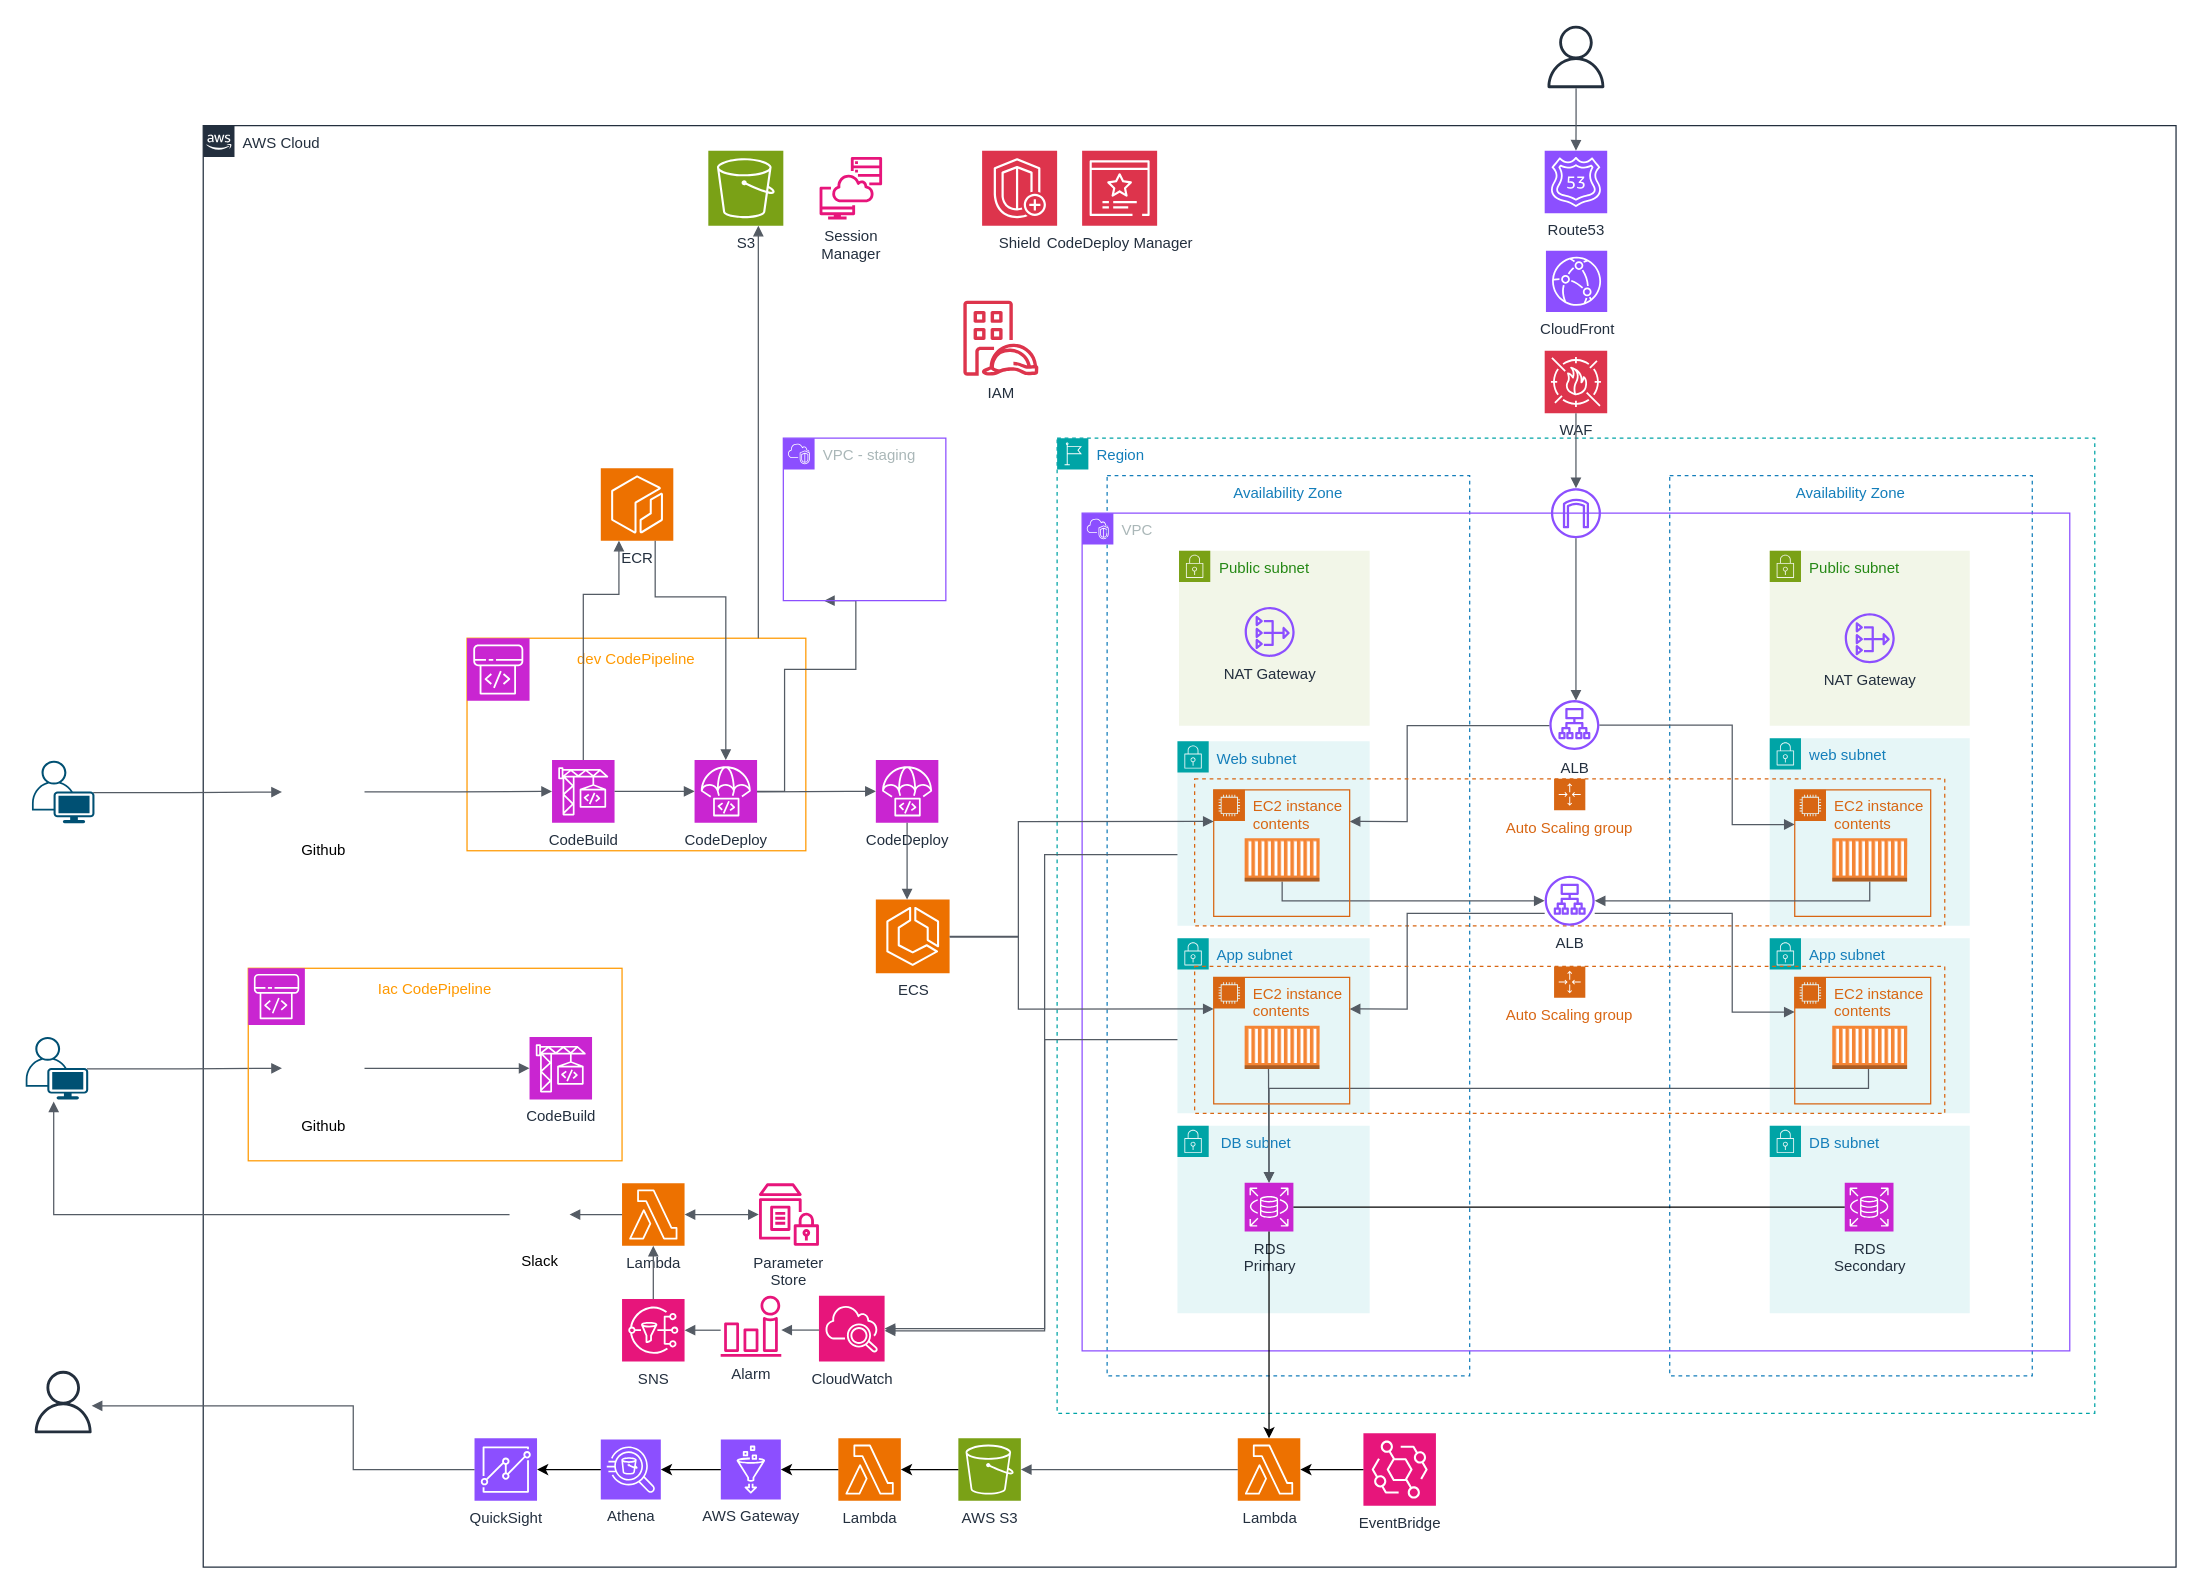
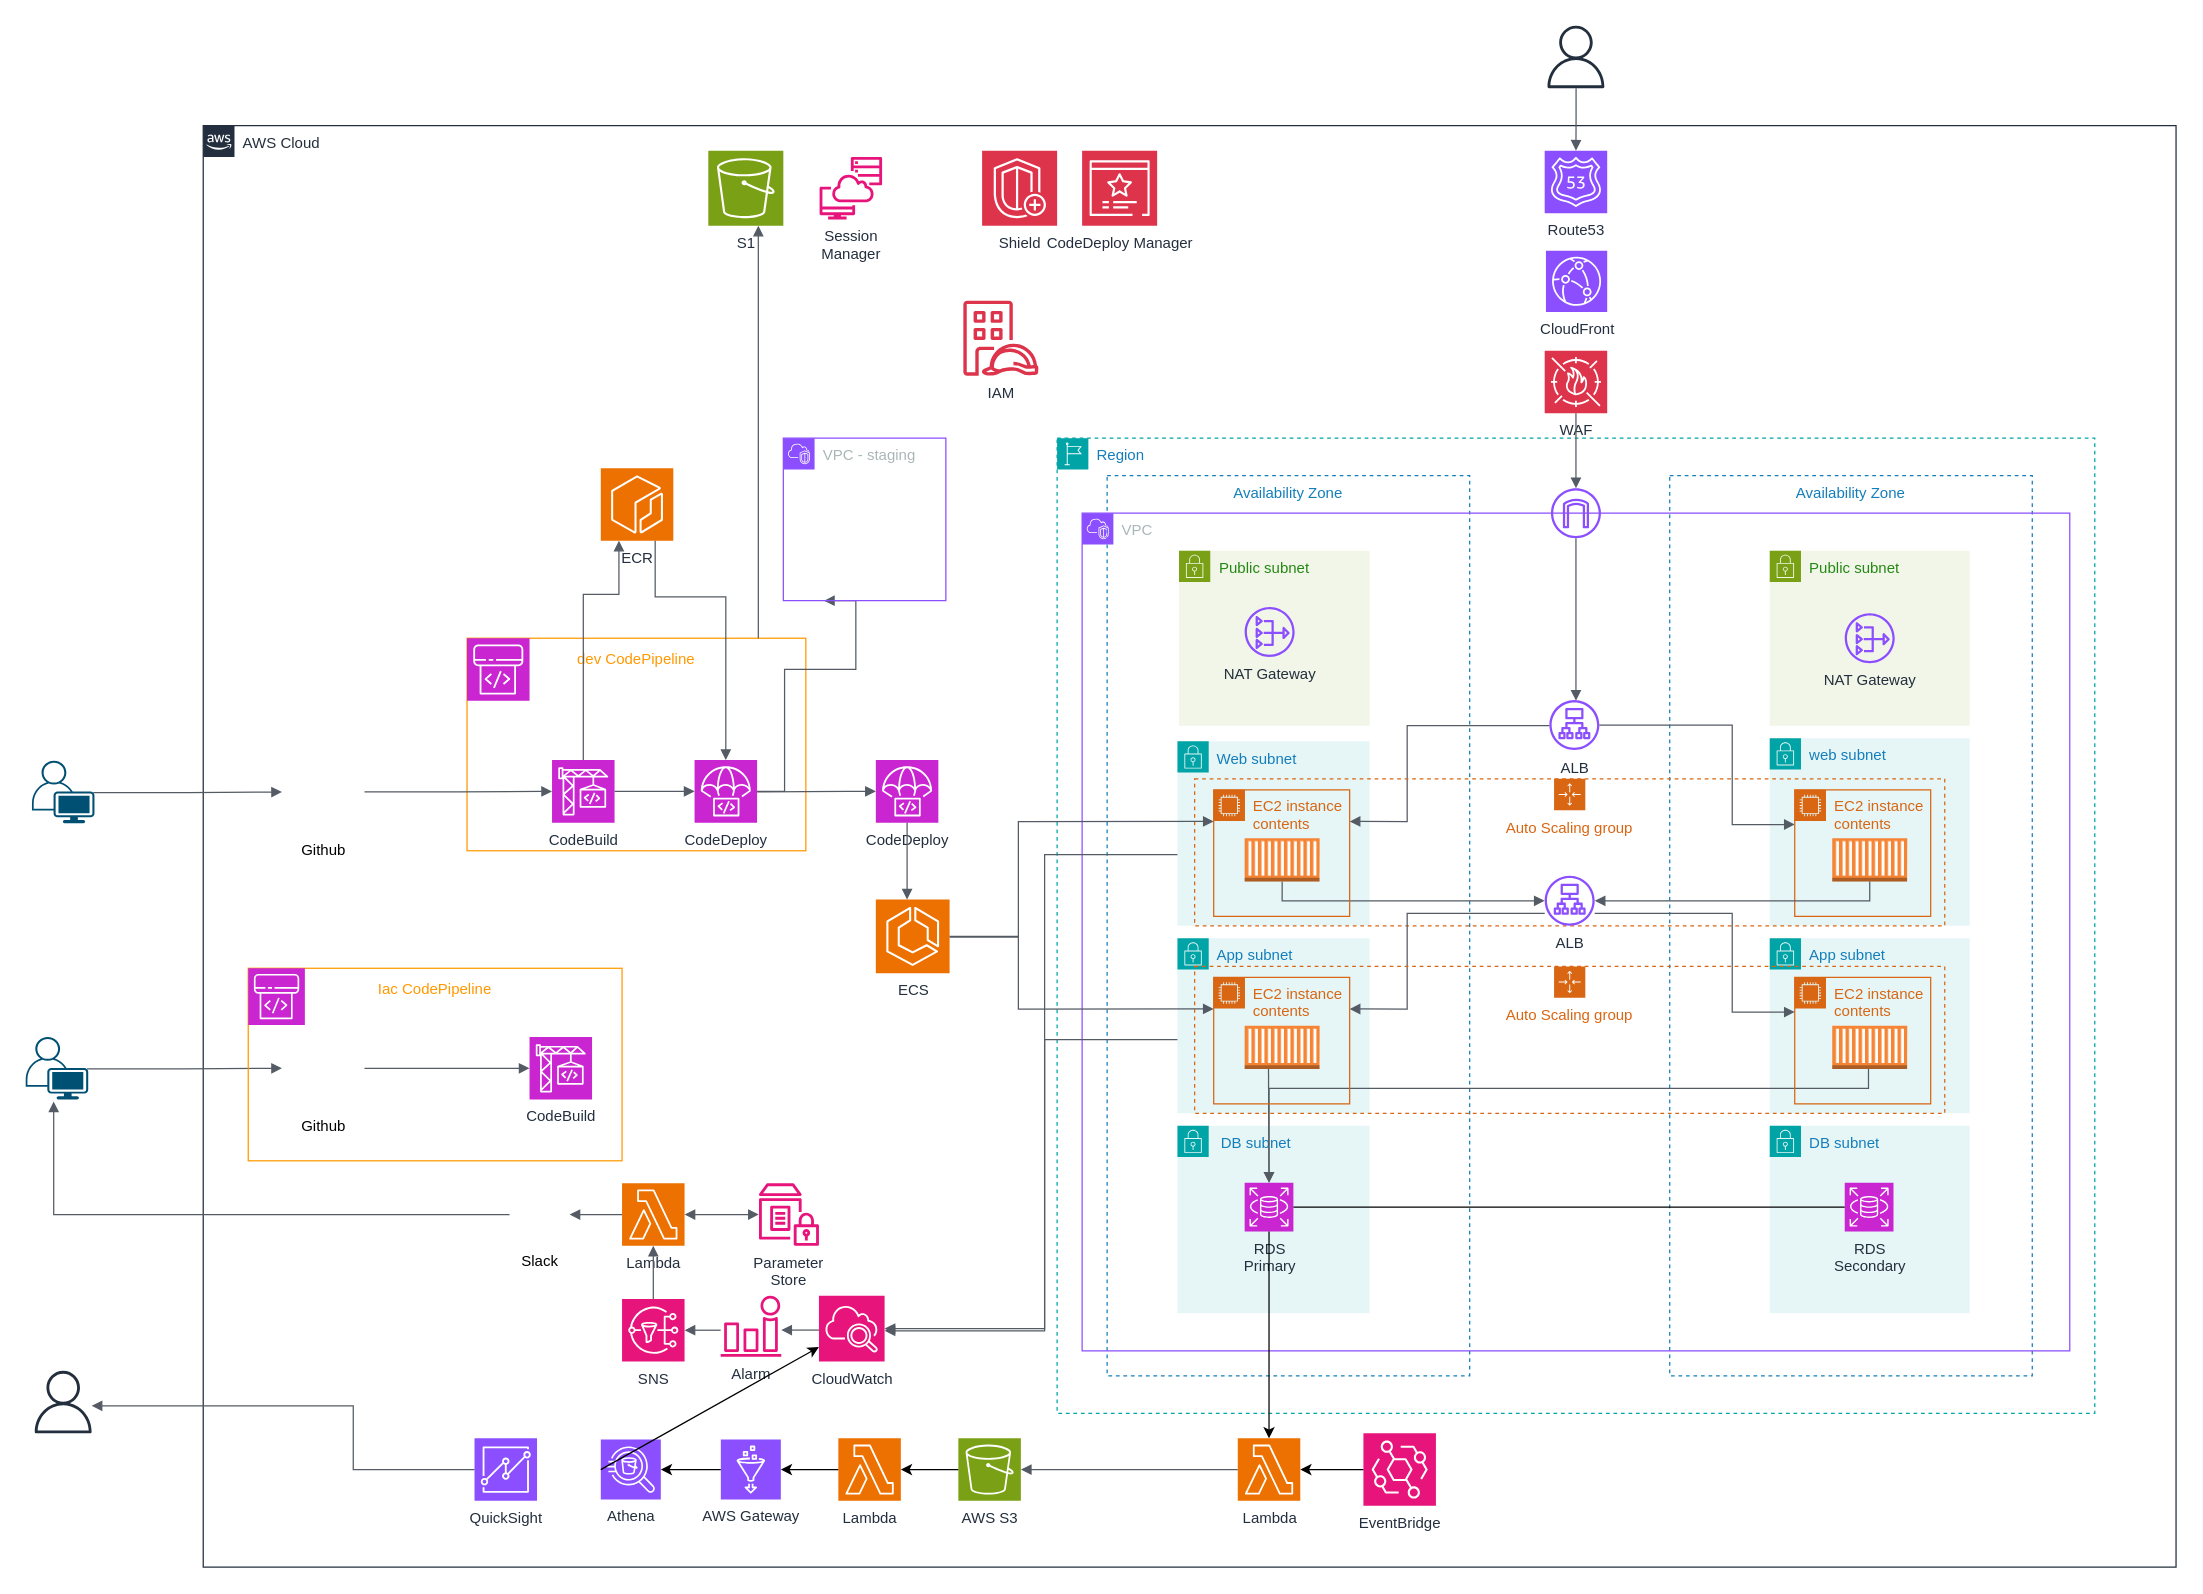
node "S3": label "S3" -> "S1"
edge "Athena" -> "QuickSight": now "Athena" -> "CloudWatch"
